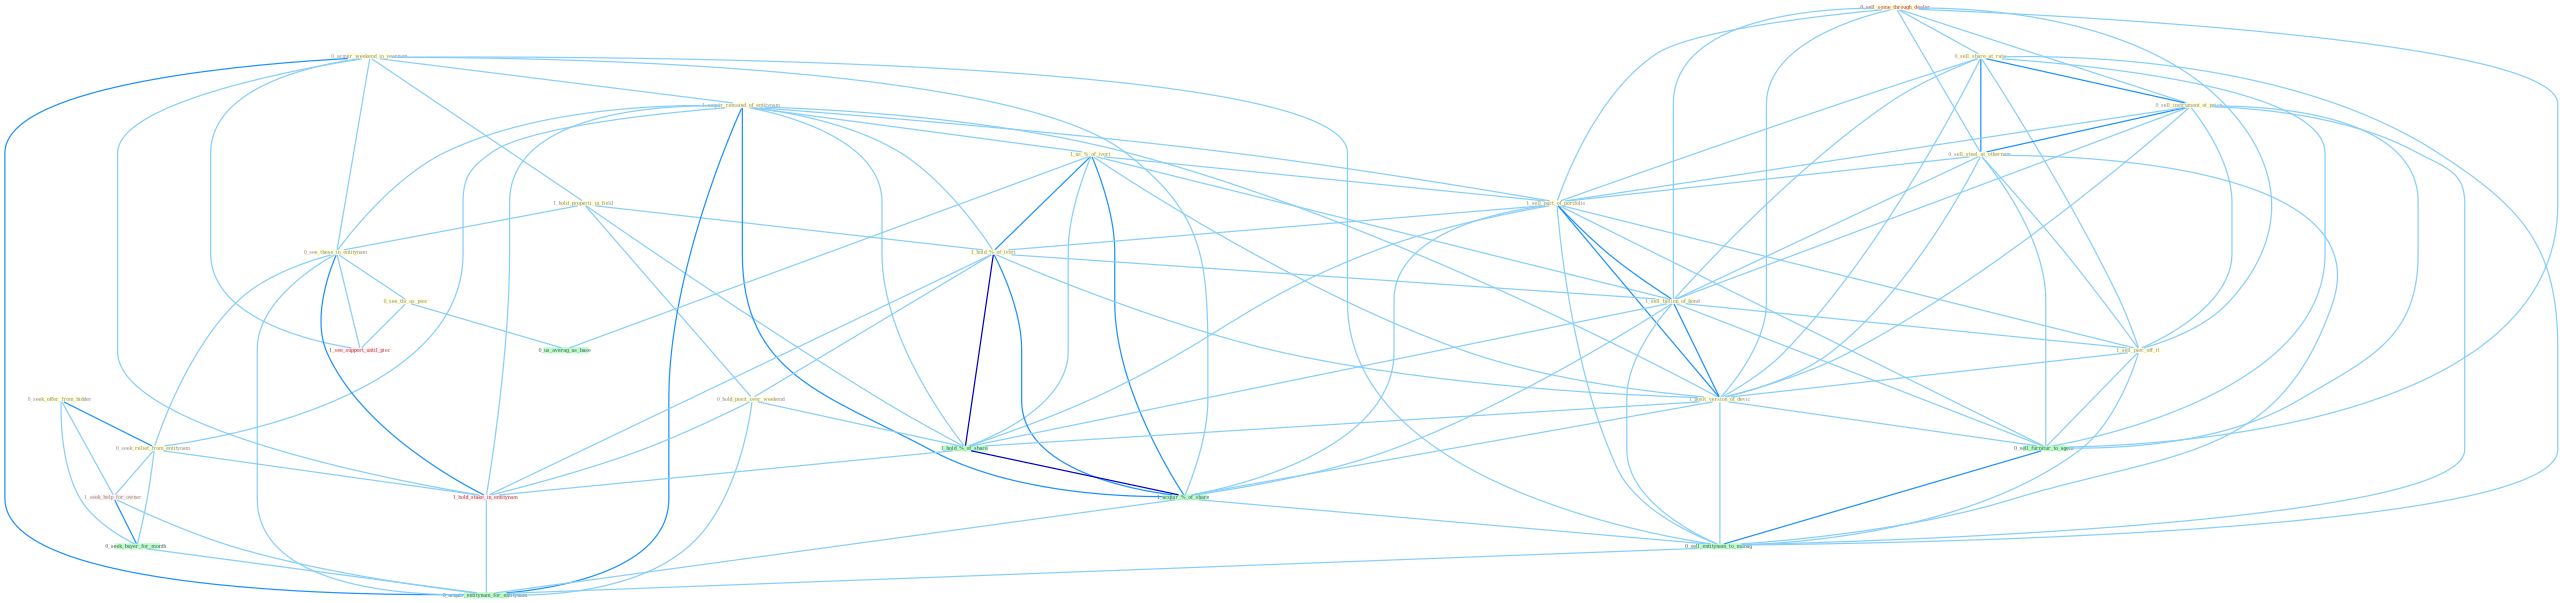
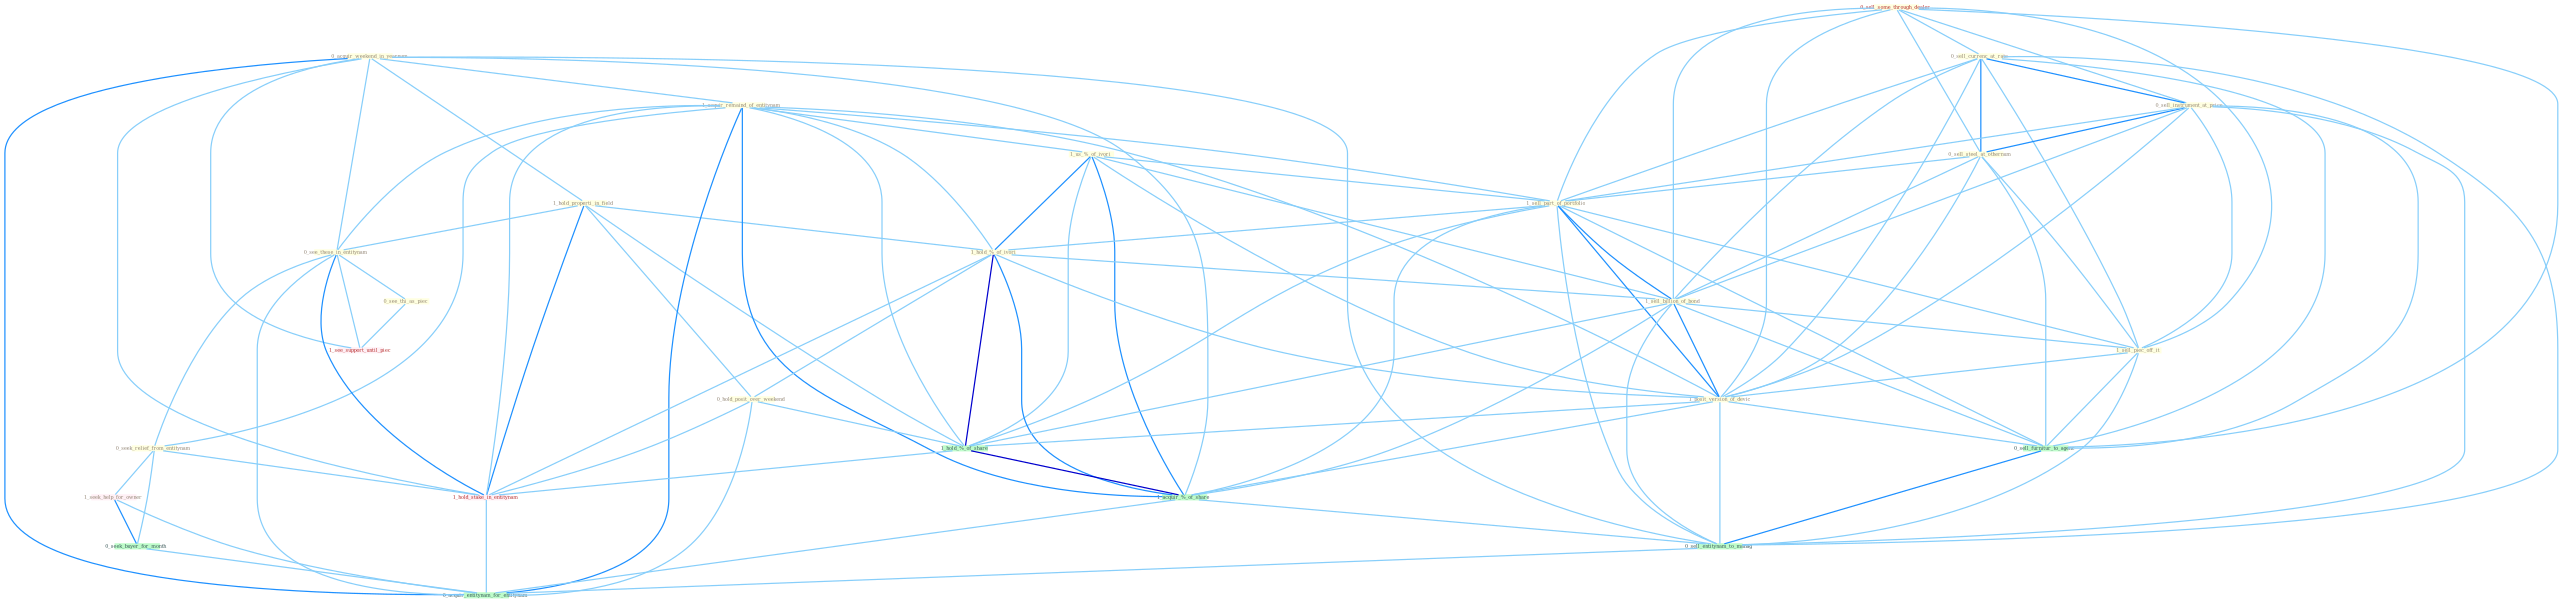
node "0_sell_share_at_rate": label "0_sell_share_at_rate" -> "0_sell_currenc_at_rate"
edge "1_hold_properti_in_field" -- "1_hold_stake_in_entitynam": added
node "0_us_averag_as_base": removed
edge "0_sell_steel_at_othernum" -- "0_sell_entitynam_to_manag": removed
node "0_seek_offer_from_bidder": removed
